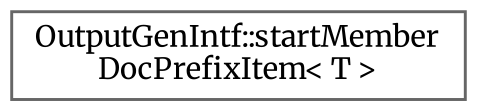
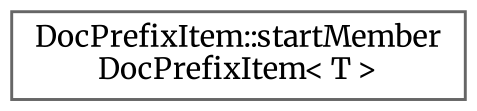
node "OutputGenIntf::startMember DocPrefixItem< T >": label "OutputGenIntf::startMember DocPrefixItem< T >" -> "DocPrefixItem::startMember DocPrefixItem< T >"
